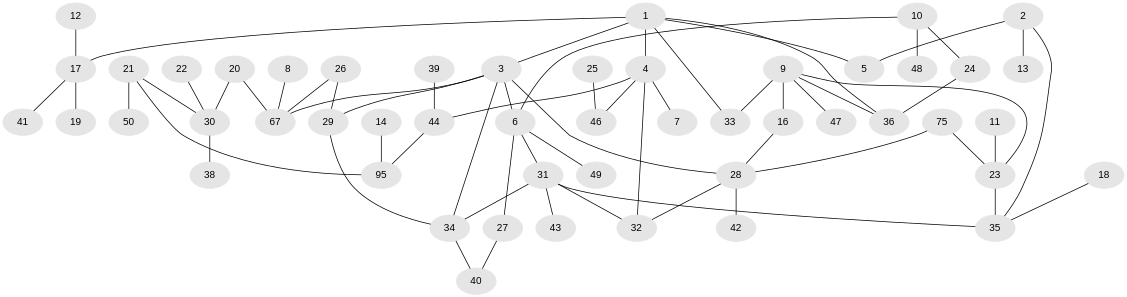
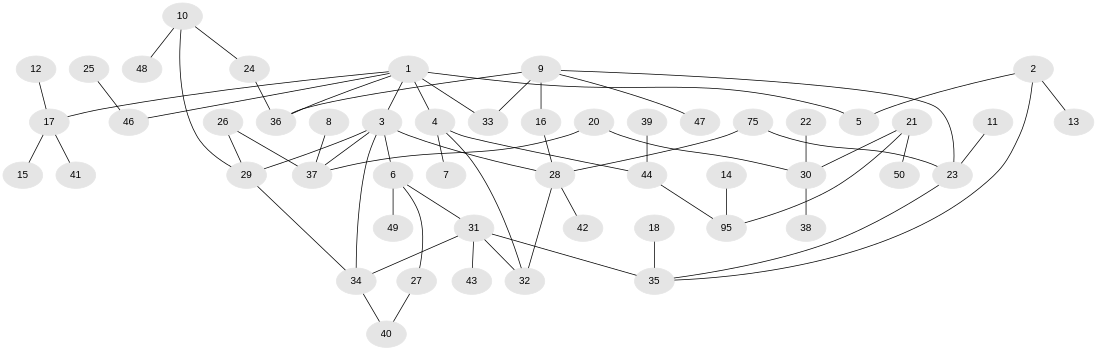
edge "10" -- "6": now "10" -- "29"
edge "4" -- "46": now "1" -- "46"
node "19": label "19" -> "15"
node "67": label "67" -> "37"
